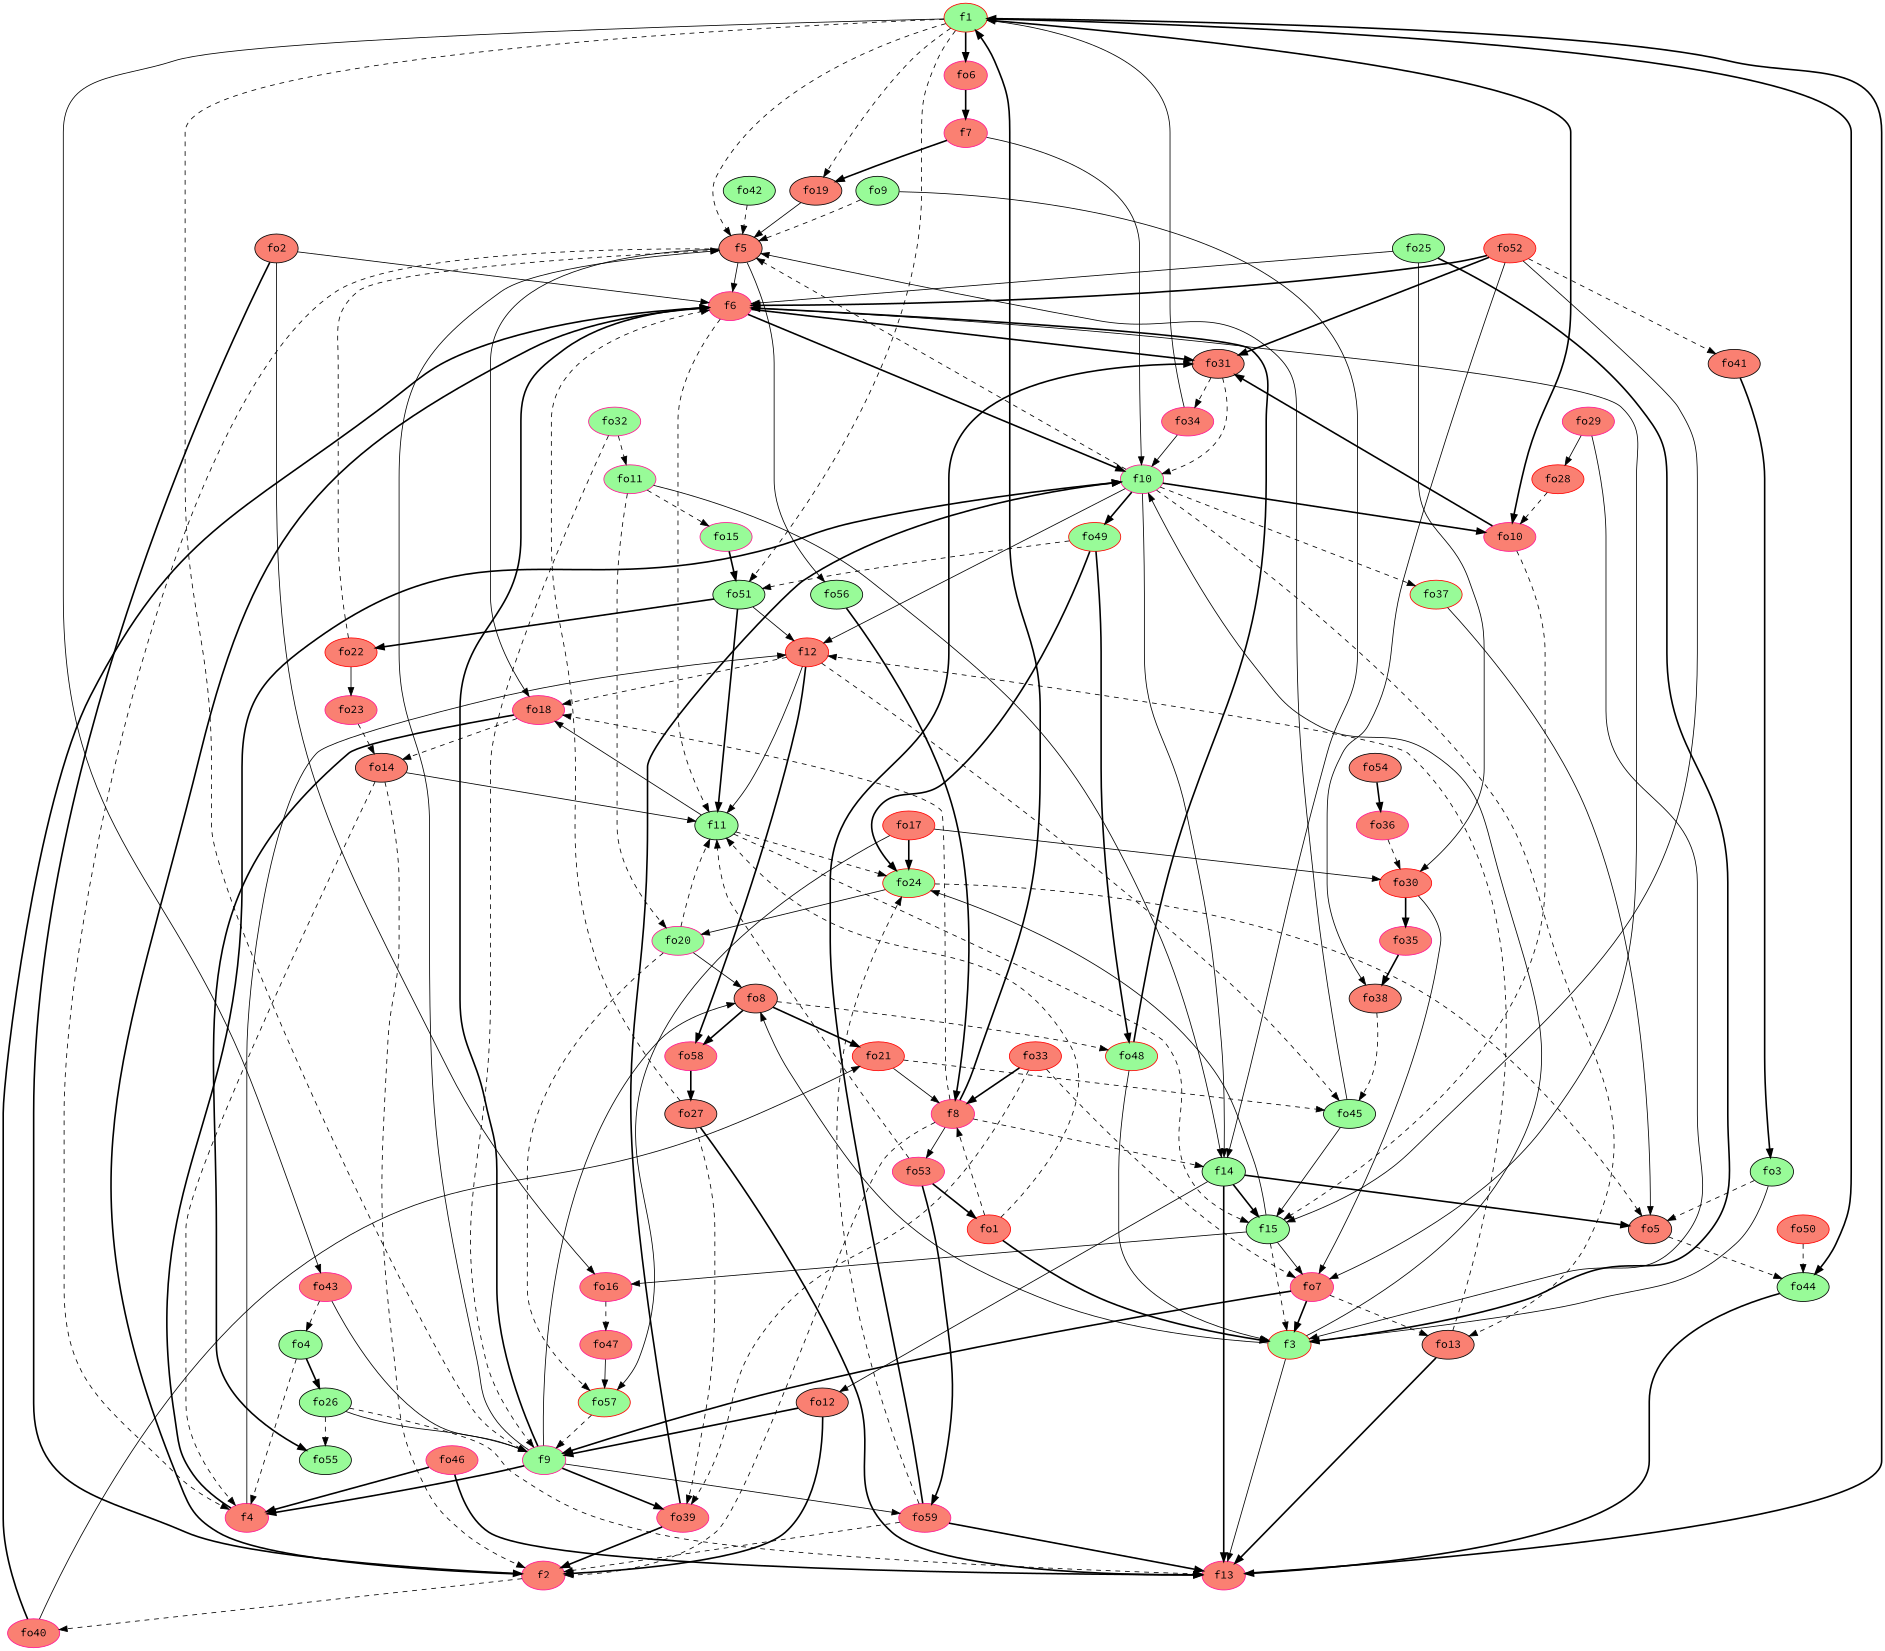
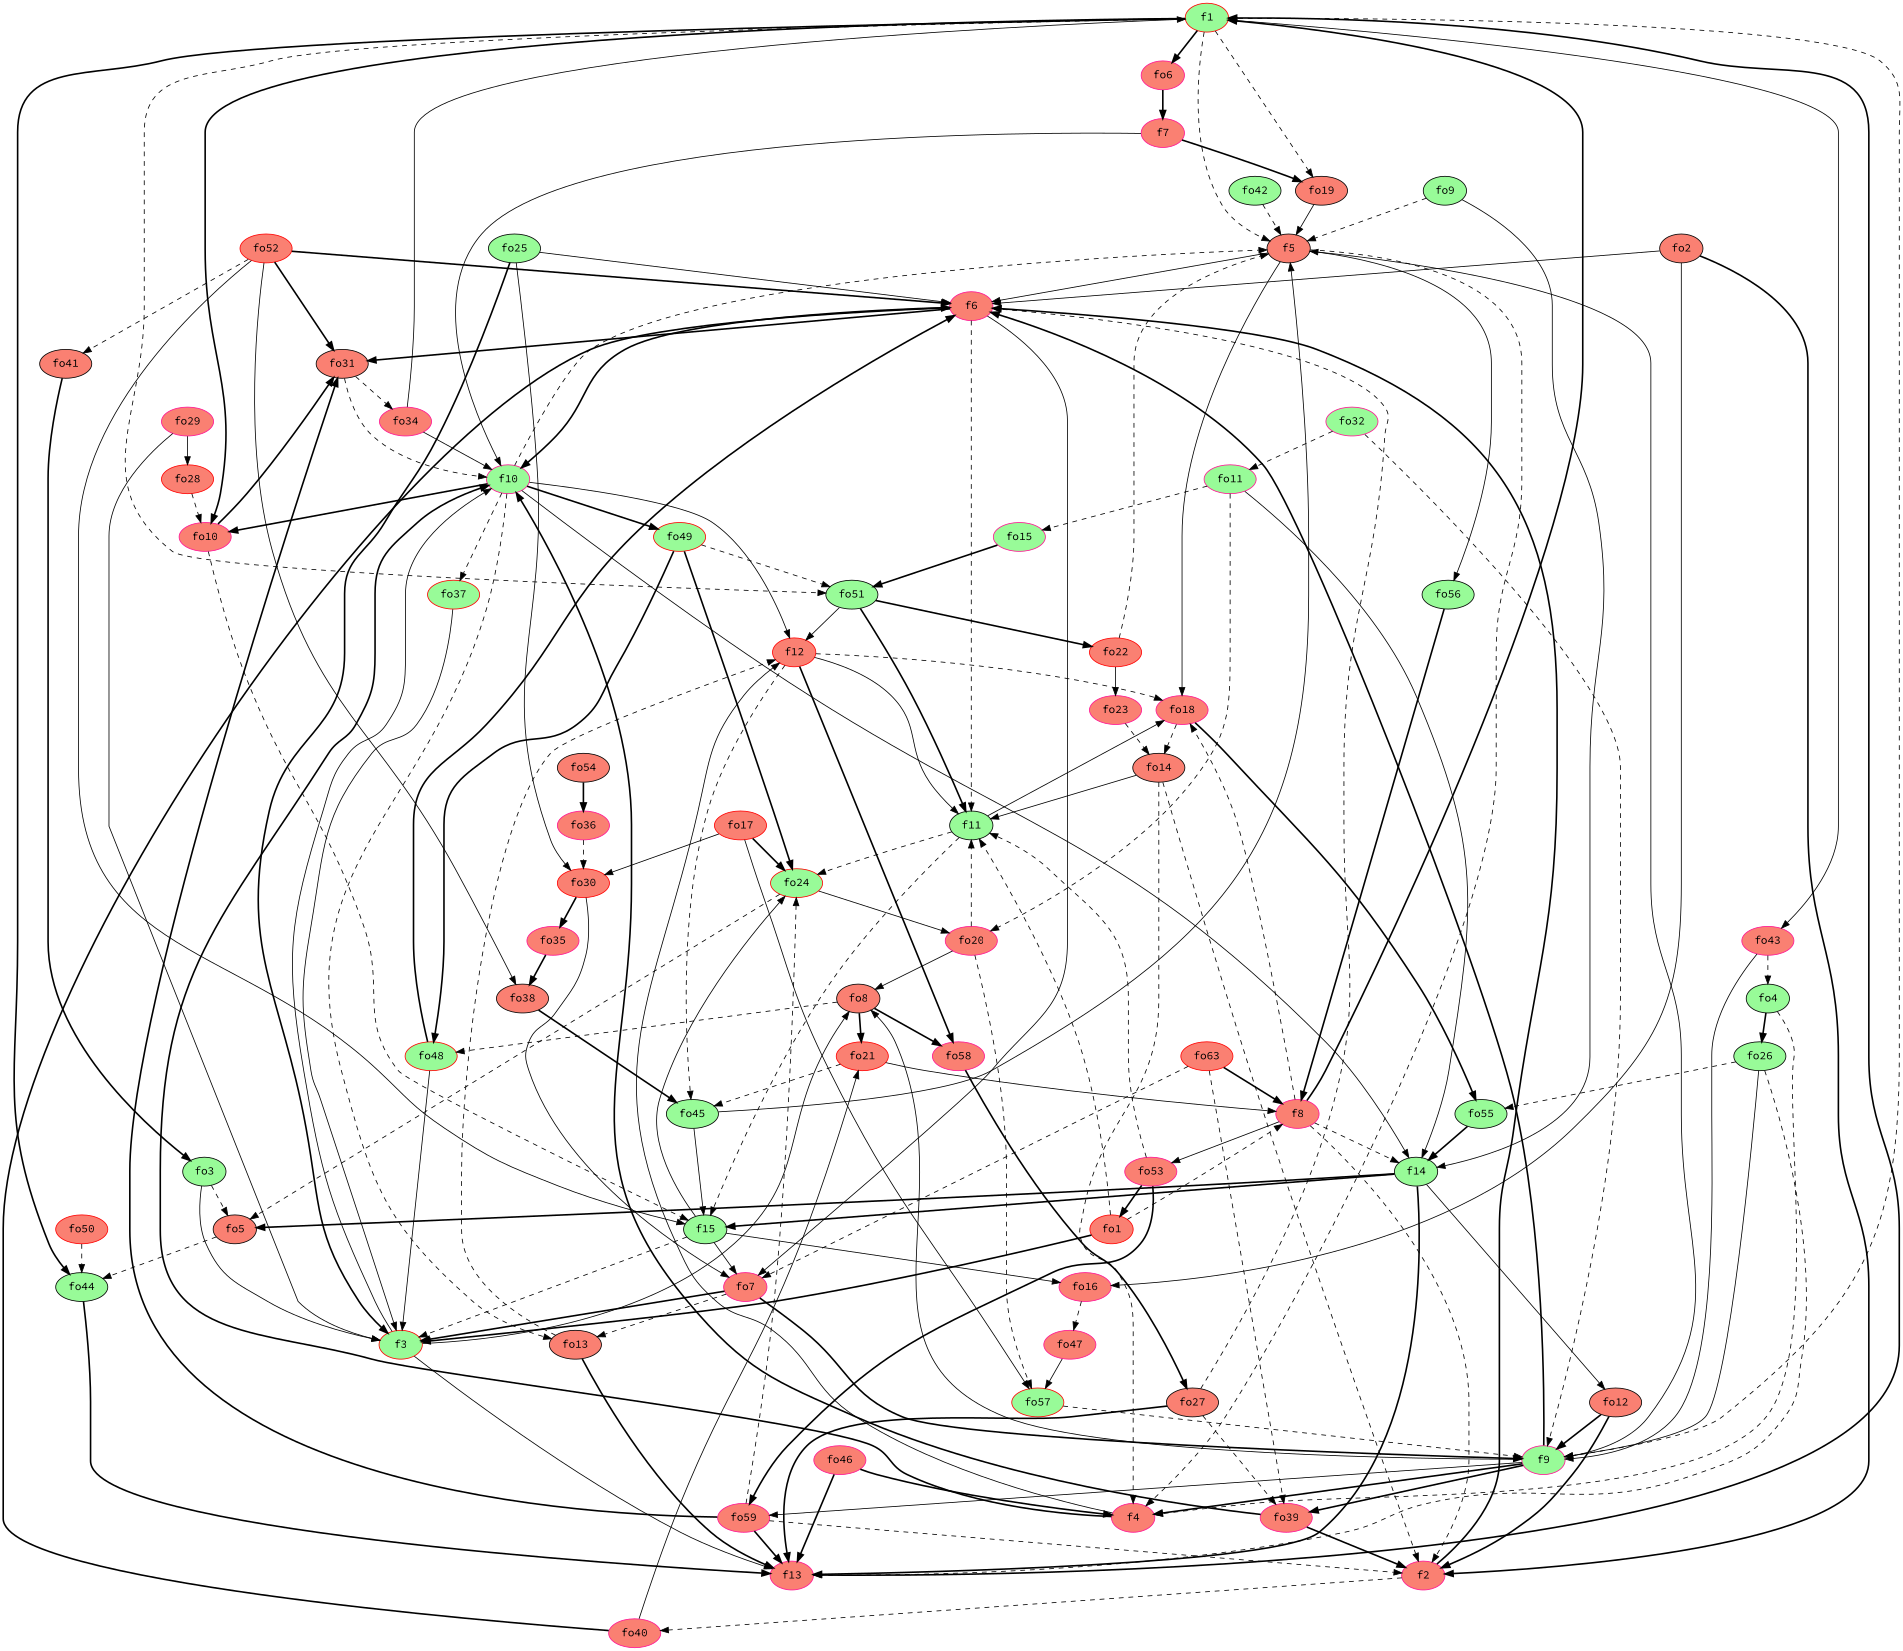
edge "fo37" -> "fo5": now "fo37" -> "f3"
node "fo20": fillcolor palegreen -> salmon
edge "fo38" -> "fo45": style dashed -> bold
node "fo33": label "fo33" -> "fo63"
edge "fo55" -> "f14": added
